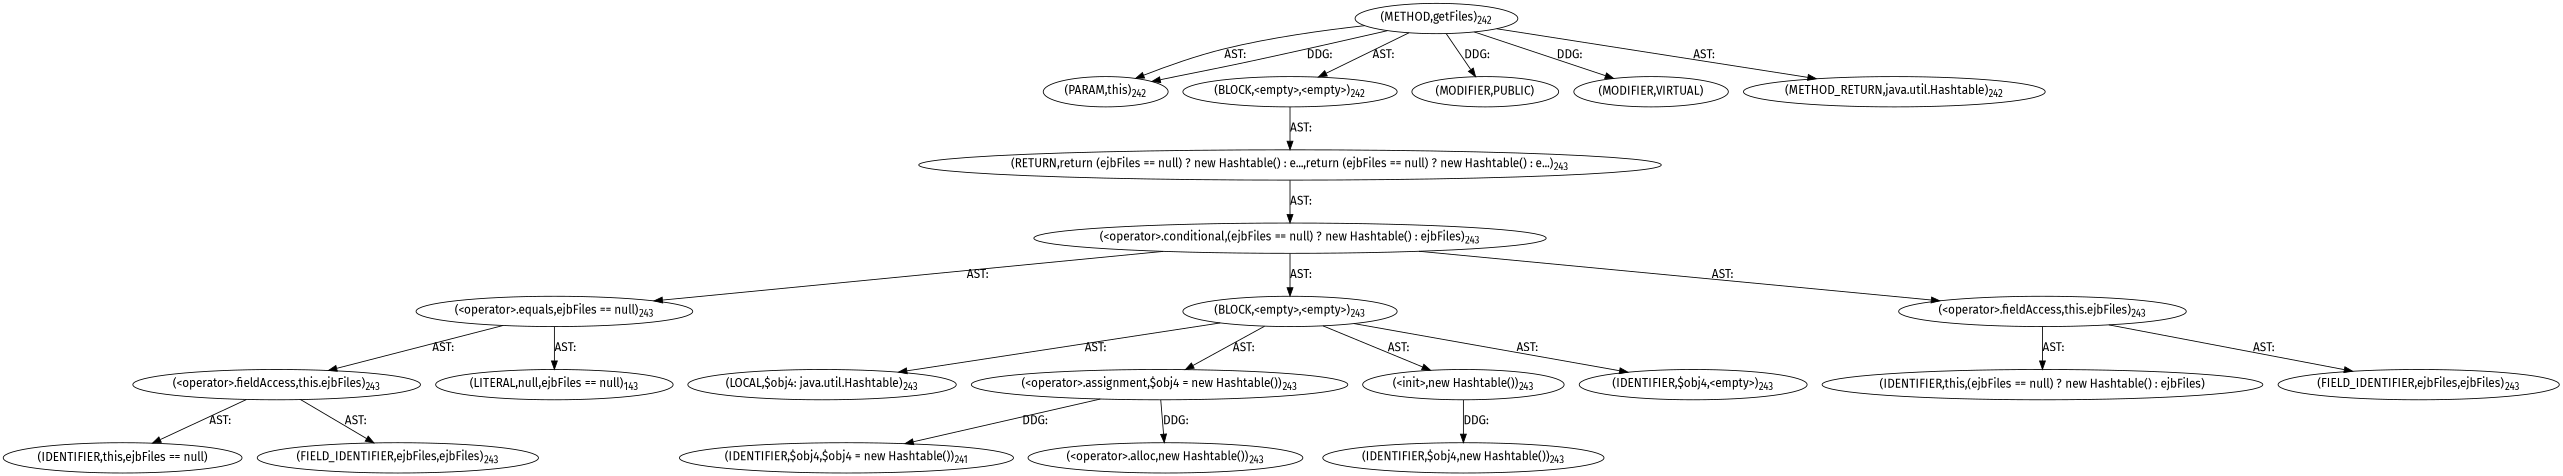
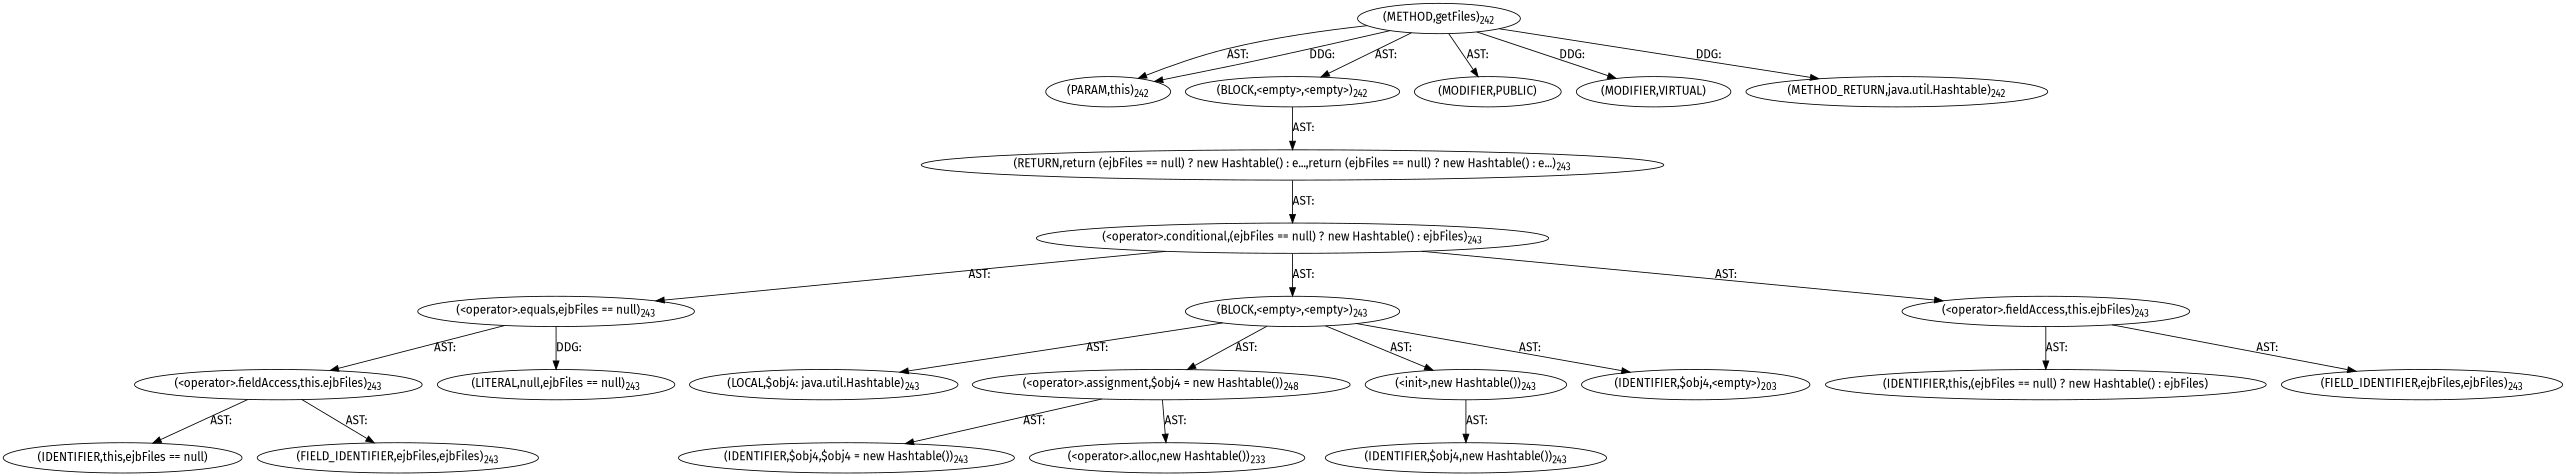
edge "(METHOD,getFiles)" -> "(MODIFIER,PUBLIC)": label "DDG: " -> "AST: "
edge "(METHOD,getFiles)" -> "(METHOD_RETURN,java.util.Hashtable)": label "AST: " -> "DDG: "
edge "(<operator>.equals,ejbFiles == null)" -> "(LITERAL,null,ejbFiles == null)": label "AST: " -> "DDG: "
node "(LITERAL,null,ejbFiles == null)": text "143" -> "243"
node "(<operator>.assignment,$obj4 = new Hashtable())": text "243" -> "248"
node "(IDENTIFIER,$obj4,<empty>)": text "243" -> "203"
edge "(<operator>.assignment,$obj4 = new Hashtable())" -> "(IDENTIFIER,$obj4,$obj4 = new Hashtable())": label "DDG: " -> "AST: "
edge "(<operator>.assignment,$obj4 = new Hashtable())" -> "(<operator>.alloc,new Hashtable())": label "DDG: " -> "AST: "
edge "(<init>,new Hashtable())" -> "(IDENTIFIER,$obj4,new Hashtable())": label "DDG: " -> "AST: "
node "(IDENTIFIER,$obj4,$obj4 = new Hashtable())": text "241" -> "243"
node "(<operator>.alloc,new Hashtable())": text "243" -> "233"
